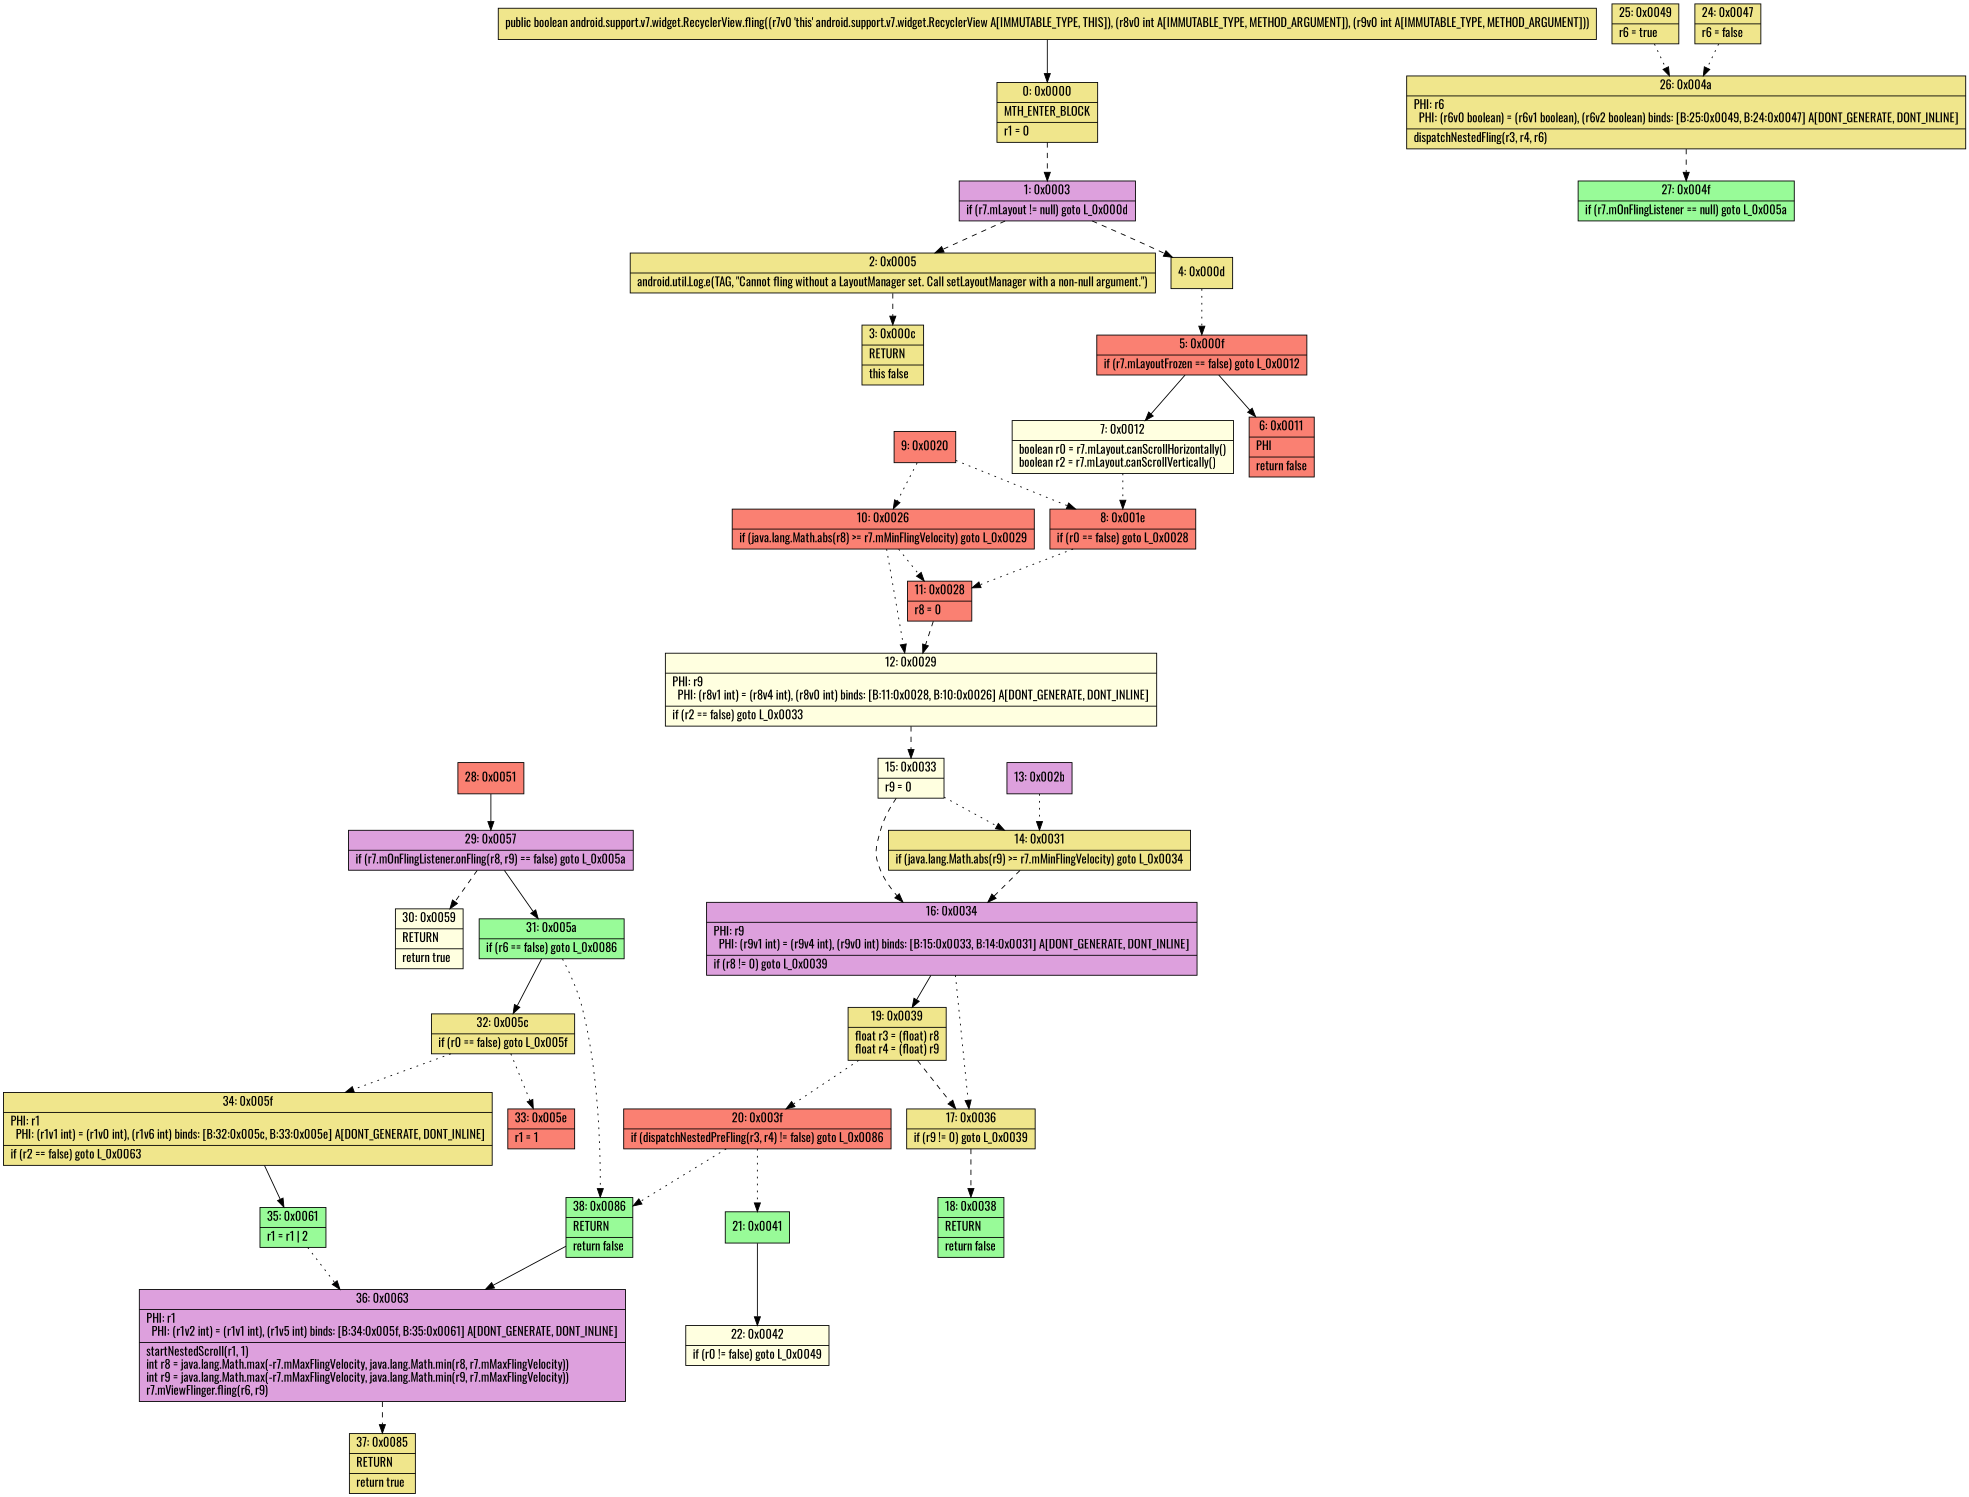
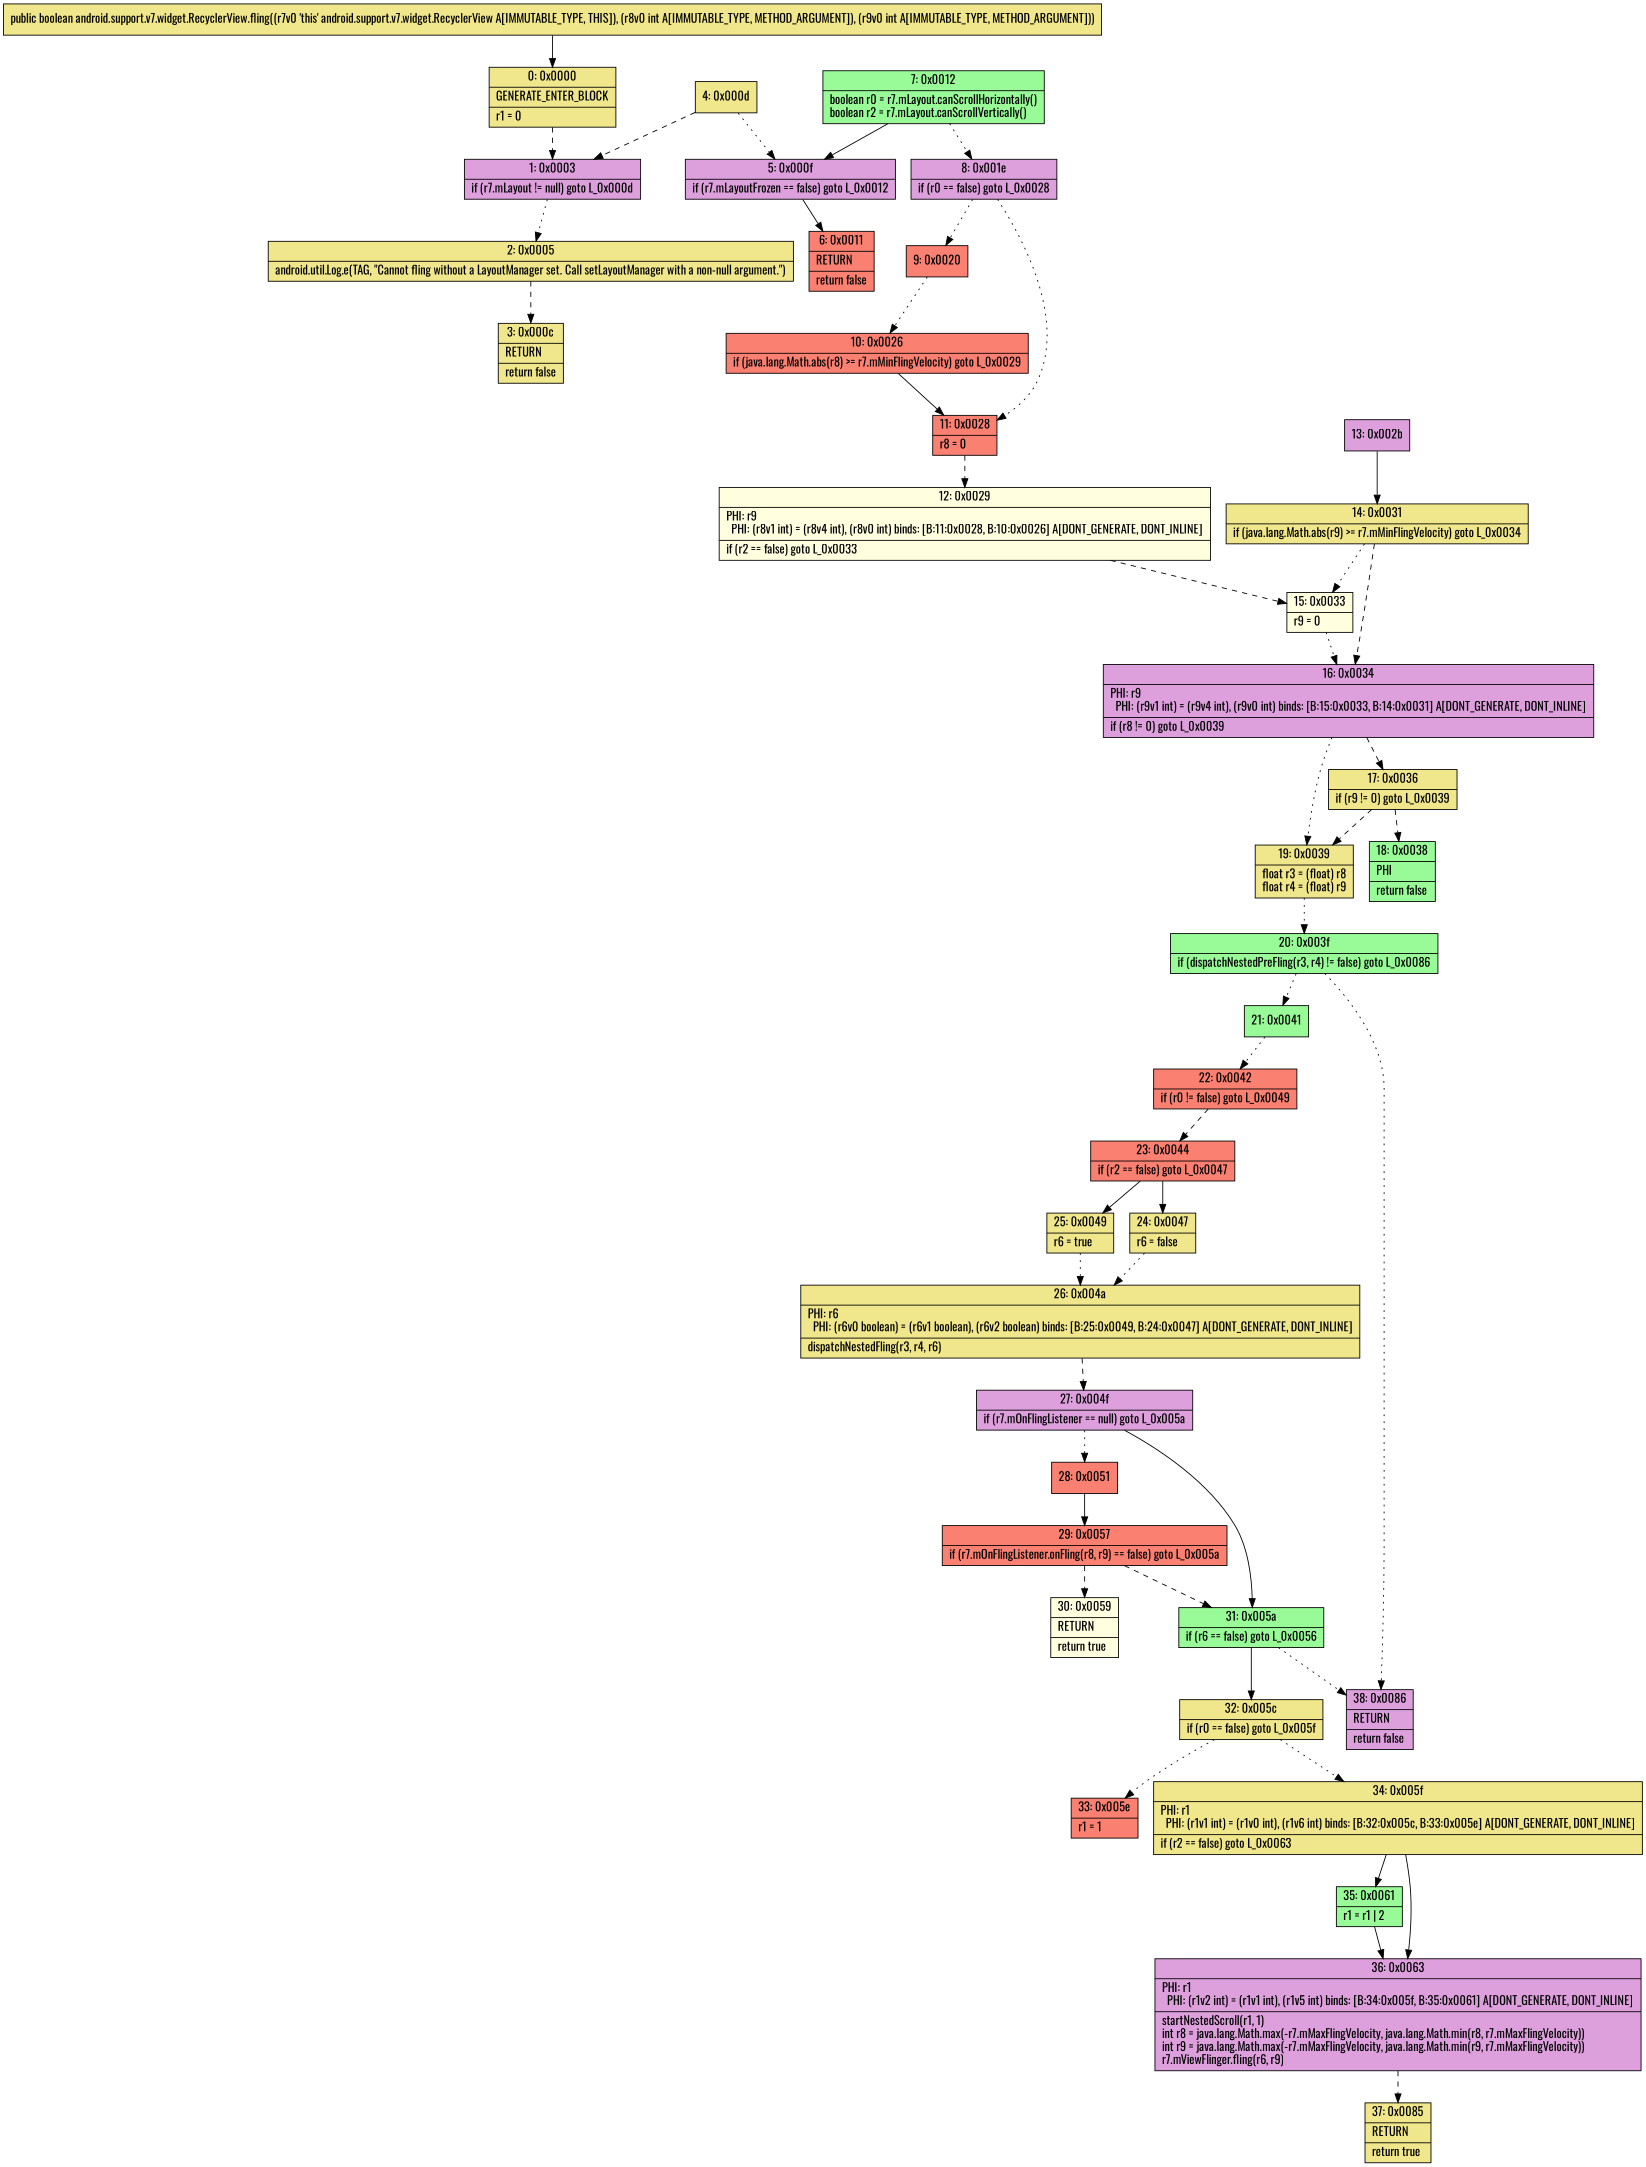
node "0: 0x0000": text "MTH_ENTER_BLOCK" -> "GENERATE_ENTER_BLOCK"
node "27: 0x004f": fillcolor palegreen -> plum
edge "1: 0x0003" -> "2: 0x0005": style dashed -> dotted
edge "1: 0x0003" -> "4: 0x000d": reversed
node "5: 0x000f": fillcolor salmon -> plum
node "3: 0x000c": text "this false" -> "return false"
edge "5: 0x000f" -> "7: 0x0012": reversed
node "7: 0x0012": fillcolor lightyellow -> palegreen
node "6: 0x0011": text "PHI" -> "RETURN"
edge "9: 0x0020" -> "8: 0x001e": reversed
node "8: 0x001e": fillcolor salmon -> plum
edge "10: 0x0026" -> "11: 0x0028": style dotted -> solid
edge "10: 0x0026" -> "12: 0x0029": removed
edge "13: 0x002b" -> "14: 0x0031": style dotted -> solid
edge "15: 0x0033" -> "14: 0x0031": reversed
edge "15: 0x0033" -> "16: 0x0034": style dashed -> dotted
node "29: 0x0057": fillcolor plum -> salmon
edge "29: 0x0057" -> "31: 0x005a": style solid -> dashed
node "31: 0x005a": text "if (r6 == false) goto L_0x0086" -> "if (r6 == false) goto L_0x0056"
edge "16: 0x0034" -> "19: 0x0039": style solid -> dotted
edge "16: 0x0034" -> "17: 0x0036": style dotted -> dashed
edge "19: 0x0039" -> "17: 0x0036": reversed
node "20: 0x003f": fillcolor salmon -> palegreen
node "23: 0x0044": added
node "38: 0x0086": fillcolor palegreen -> plum
node "18: 0x0038": text "RETURN" -> "PHI"
edge "35: 0x0061" -> "36: 0x0063": style dotted -> solid
edge "38: 0x0086" -> "36: 0x0063": now "34: 0x005f" -> "36: 0x0063"
edge "21: 0x0041" -> "22: 0x0042": style solid -> dotted
node "22: 0x0042": fillcolor lightyellow -> salmon
edge "27: 0x004f" -> "28: 0x0051": added
edge "27: 0x004f" -> "31: 0x005a": added
